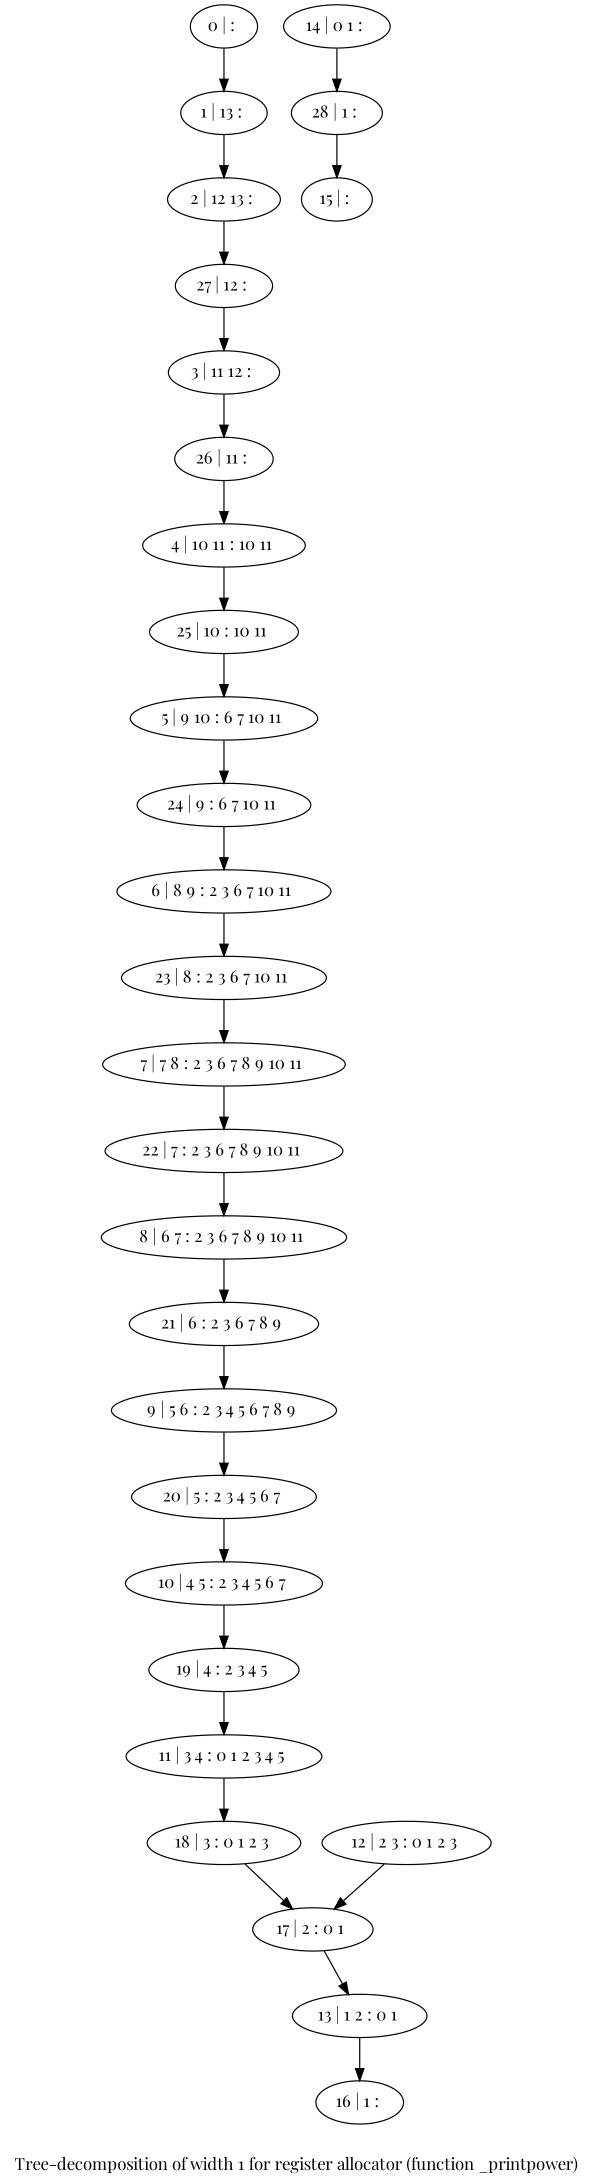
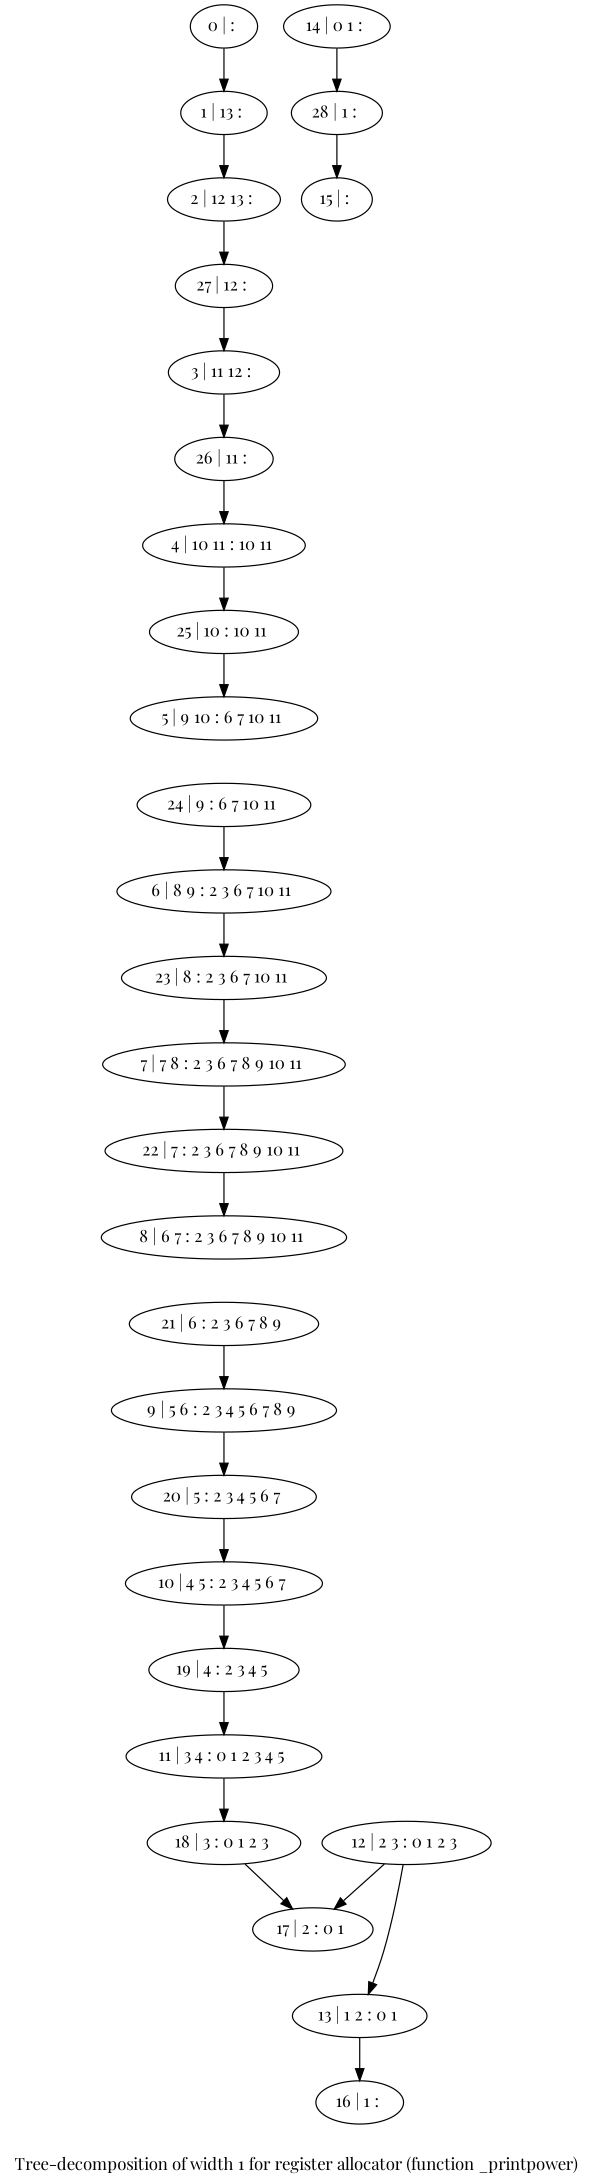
edge "5 | 9 10 : 6 7 10 11" -> "24 | 9 : 6 7 10 11": removed
edge "8 | 6 7 : 2 3 6 7 8 9 10 11" -> "21 | 6 : 2 3 6 7 8 9": removed
edge "17 | 2 : 0 1" -> "13 | 1 2 : 0 1": now "12 | 2 3 : 0 1 2 3" -> "13 | 1 2 : 0 1"
